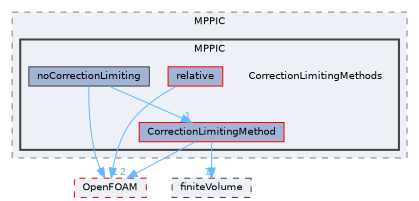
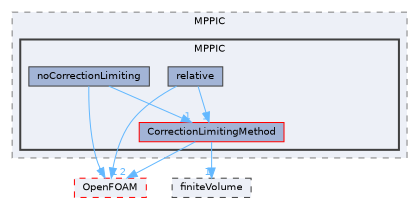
node "relative": color red -> grey25
node "CorrectionLimitingMethods": removed
edge "relative" -> "CorrectionLimitingMethod": added
